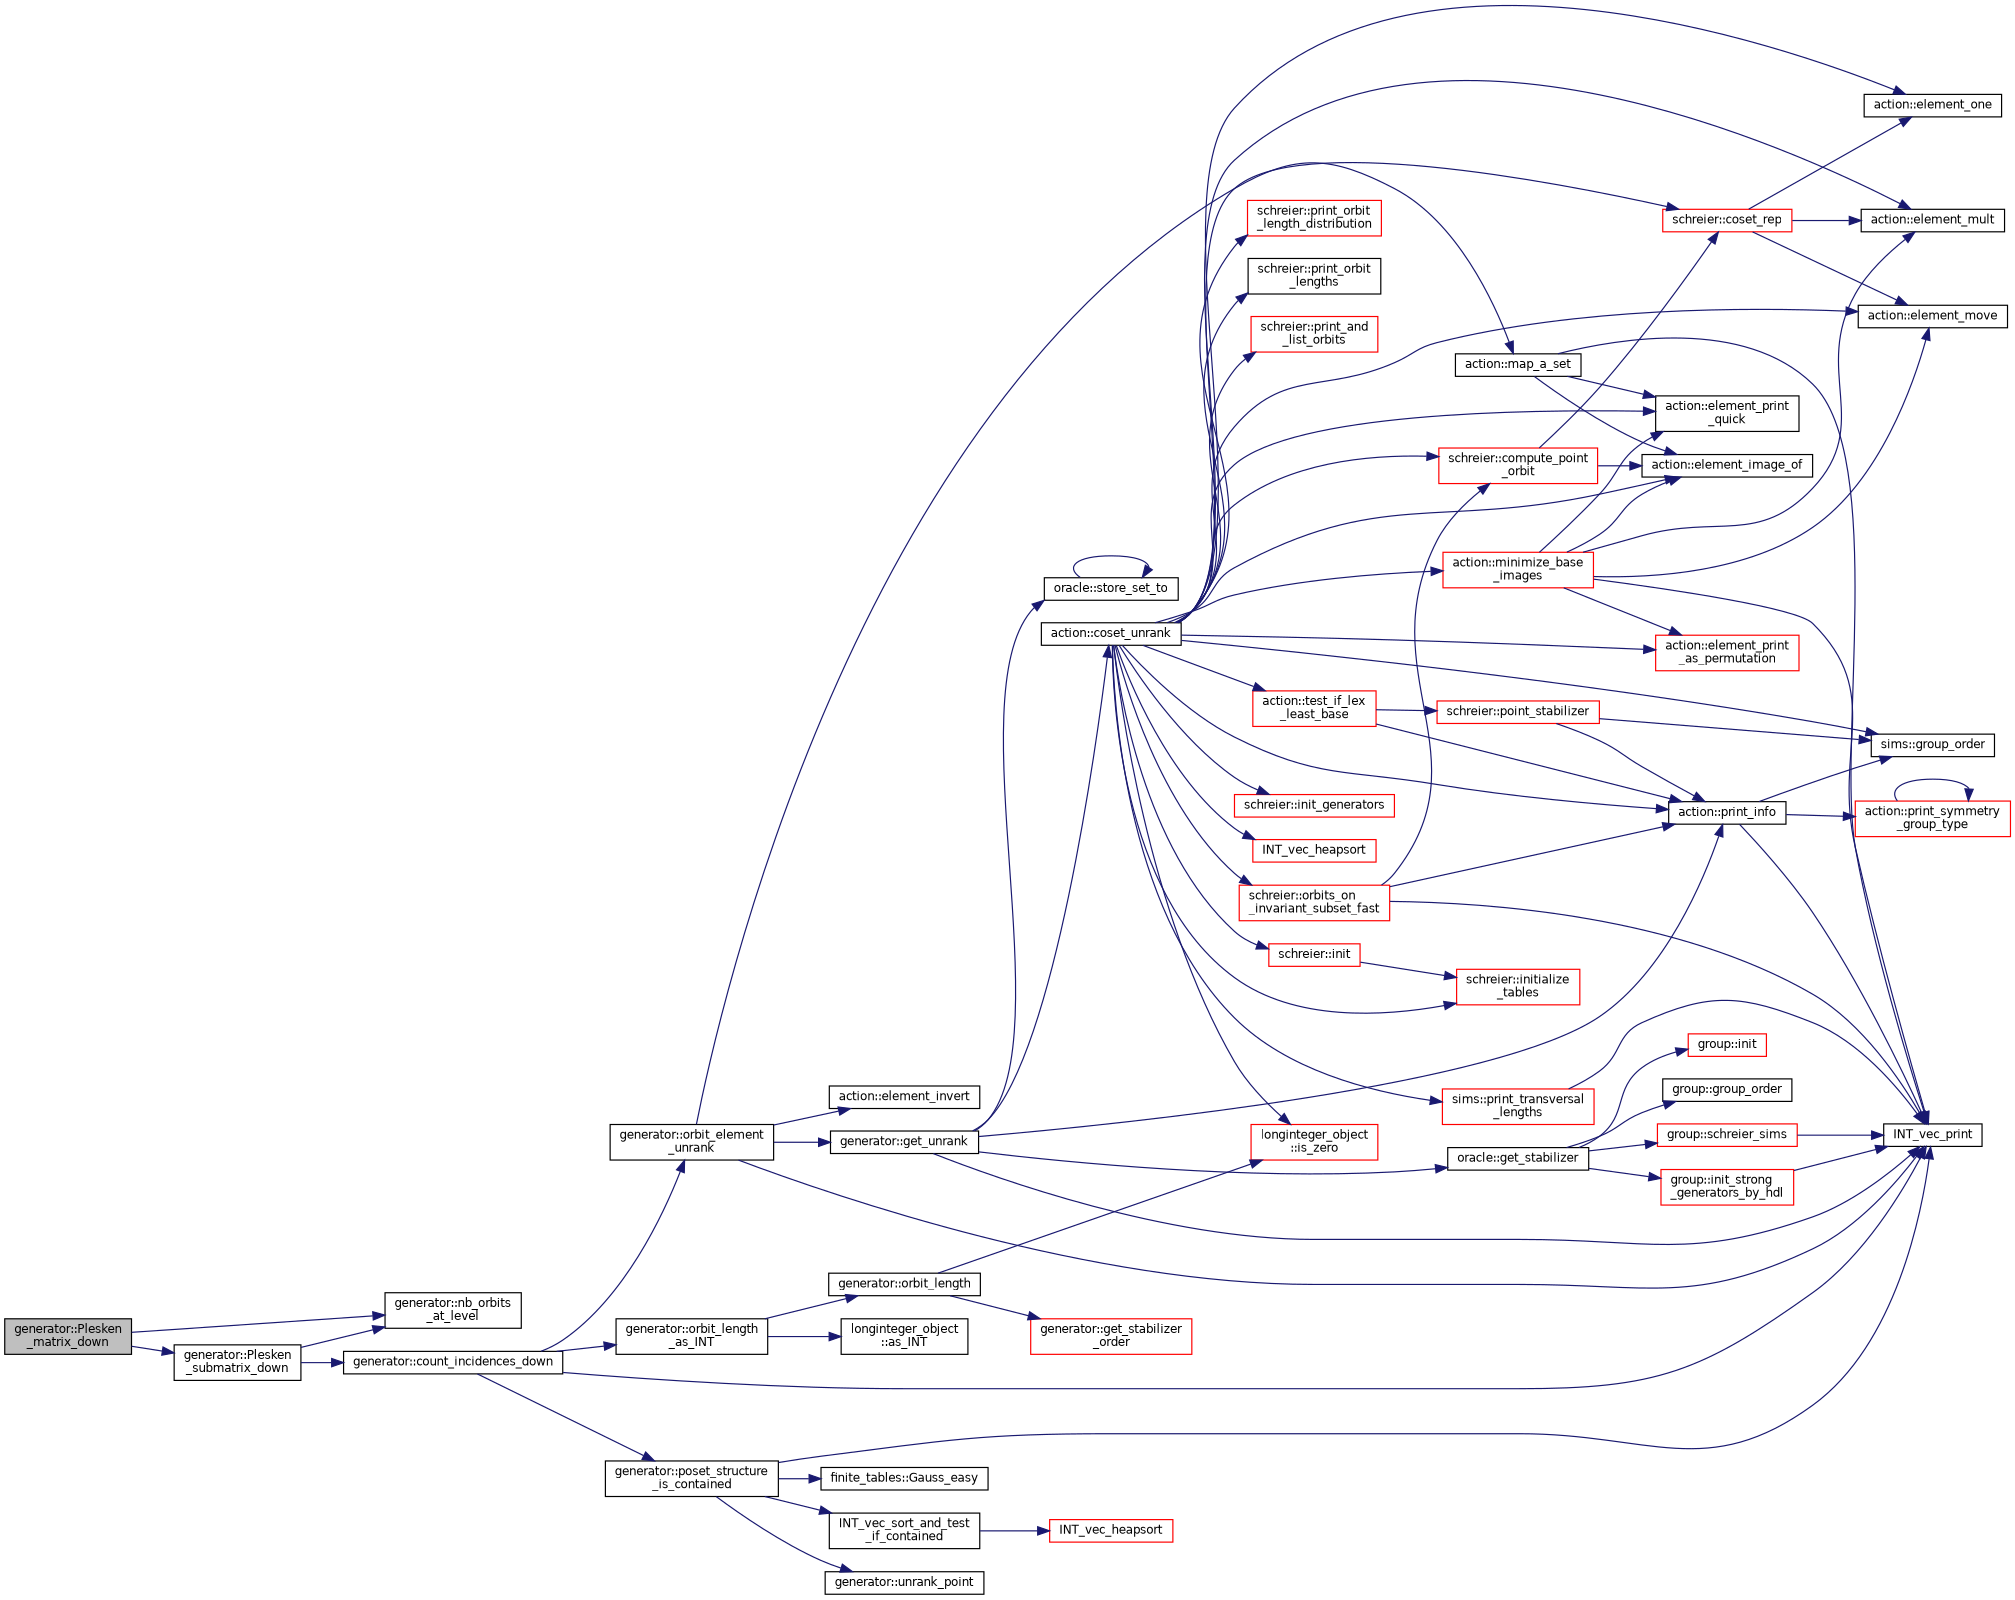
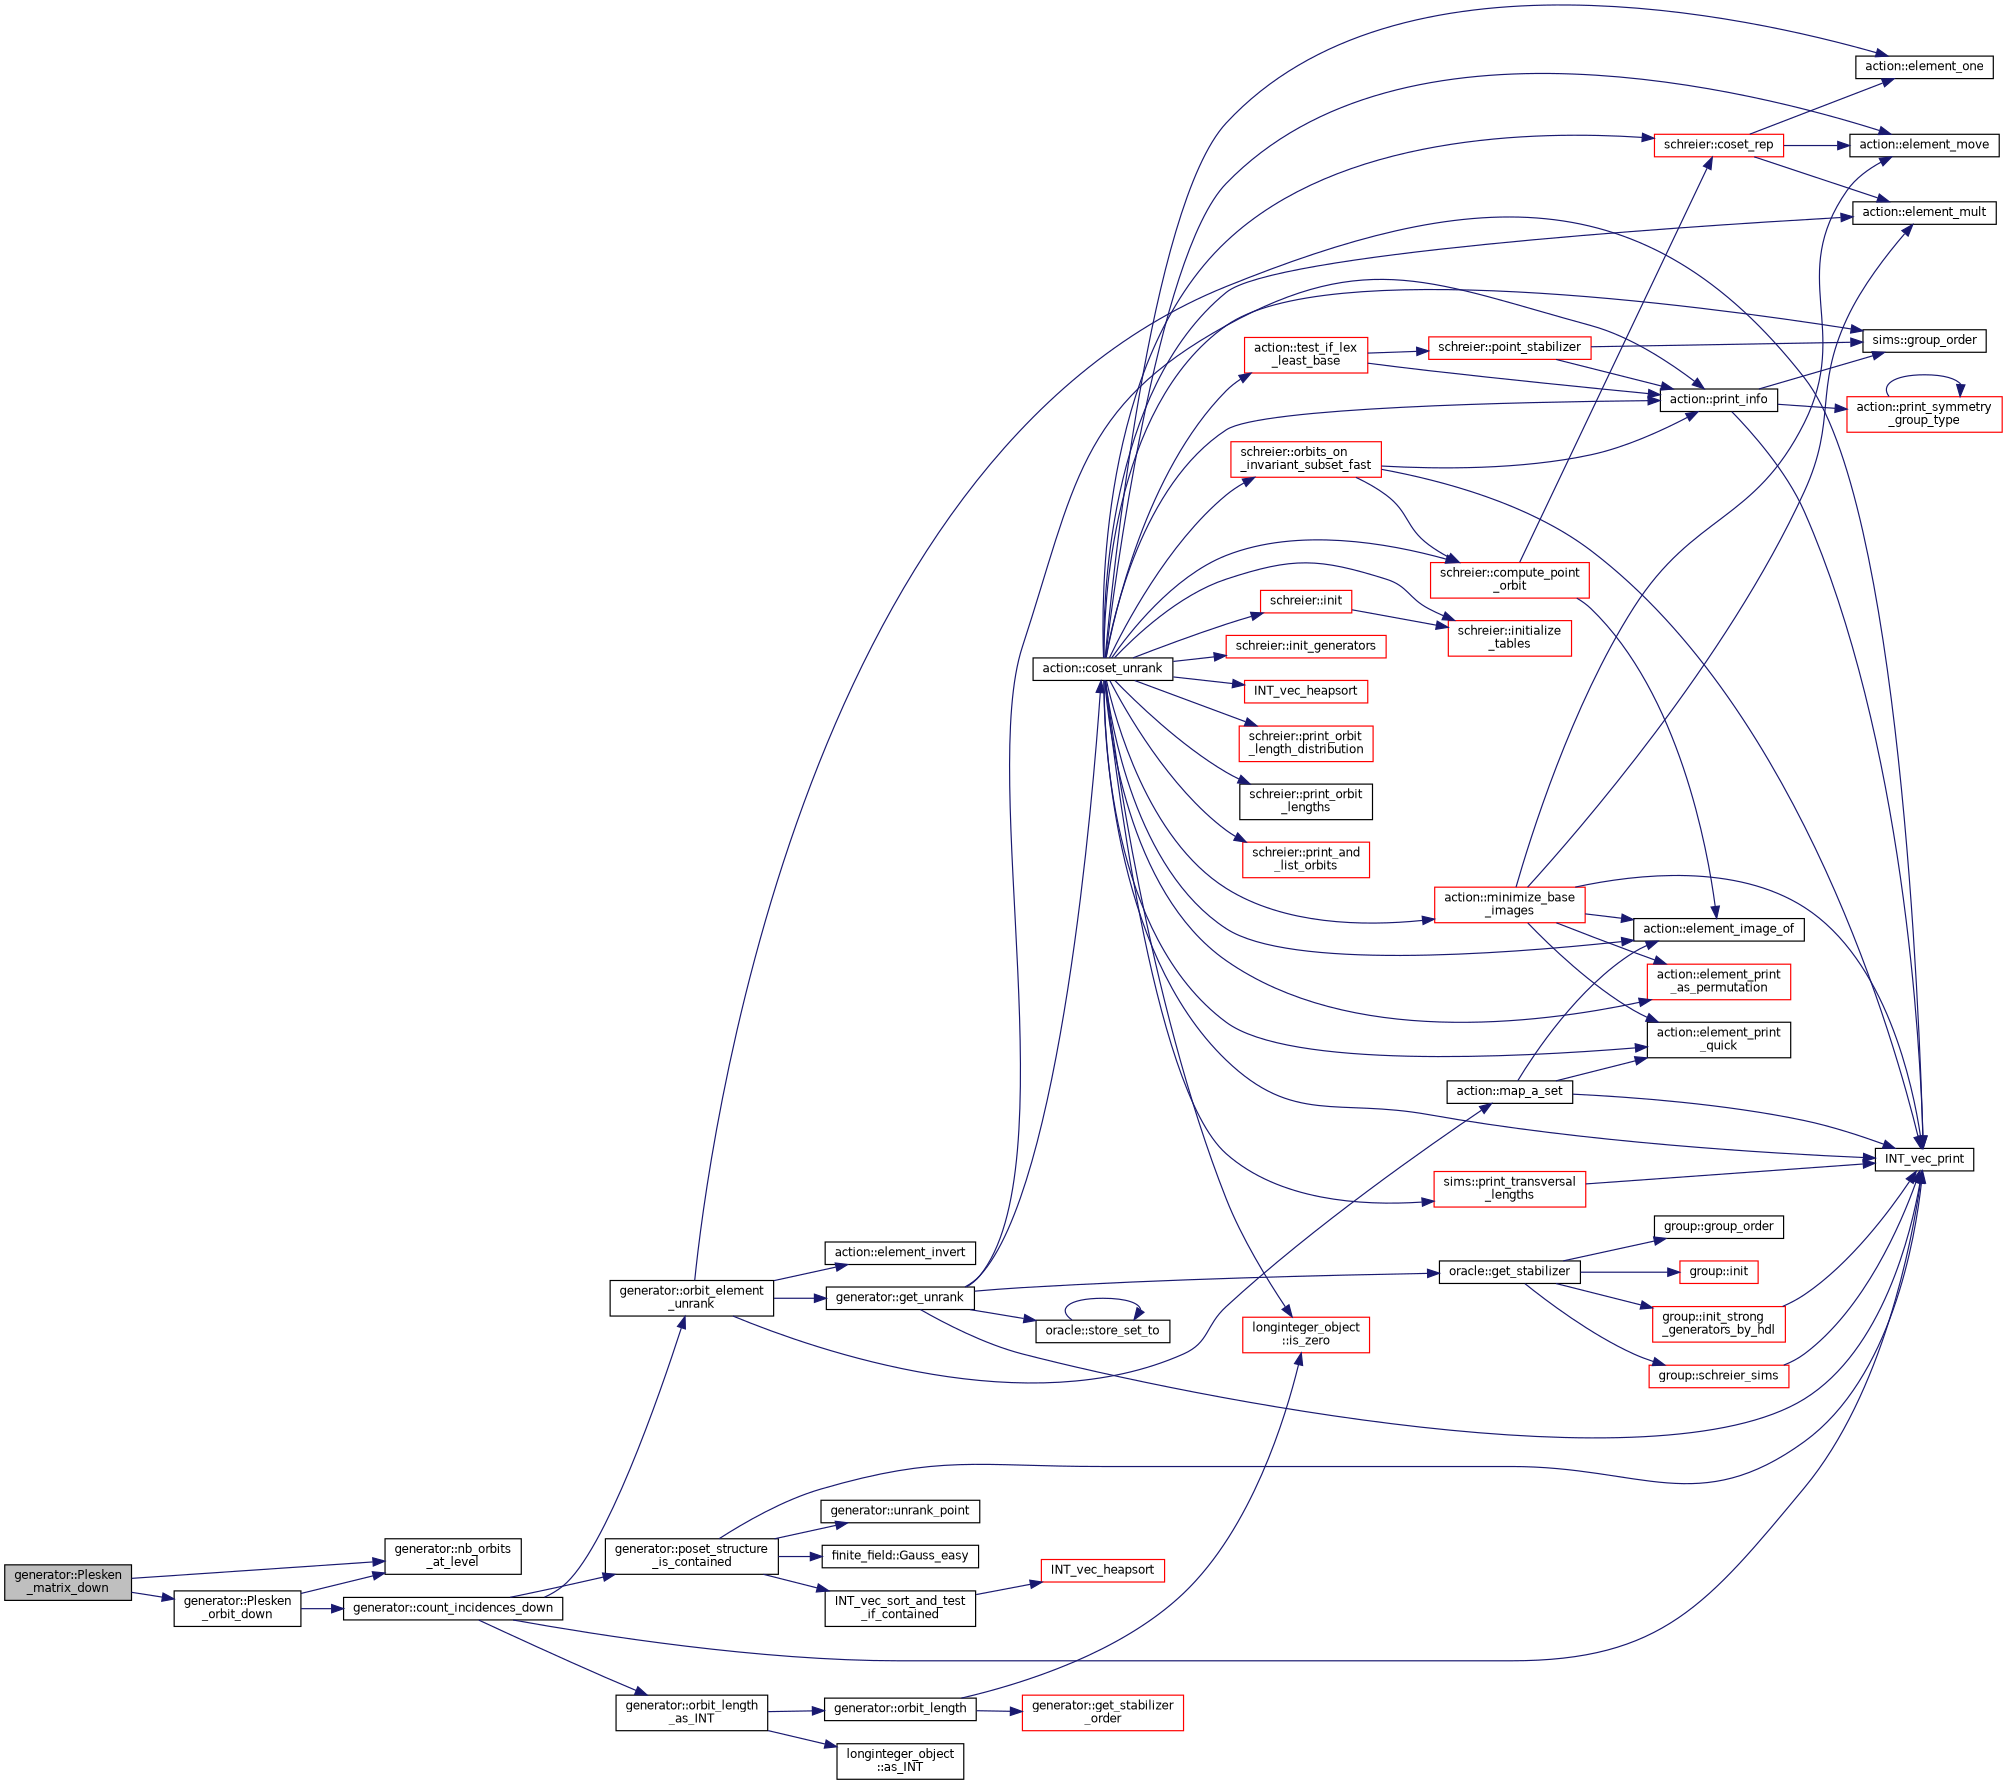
edge "action::coset_unrank" -> "INT_vec_print": added
node "generator::Plesken _submatrix_down": label "generator::Plesken _submatrix_down" -> "generator::Plesken _orbit_down"
node "finite_tables::Gauss_easy": label "finite_tables::Gauss_easy" -> "finite_field::Gauss_easy"
